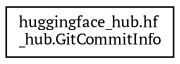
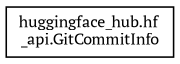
node "huggingface_hub.hf _hub.GitCommitInfo": label "huggingface_hub.hf _hub.GitCommitInfo" -> "huggingface_hub.hf _api.GitCommitInfo"
